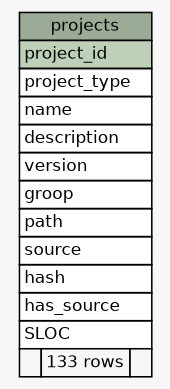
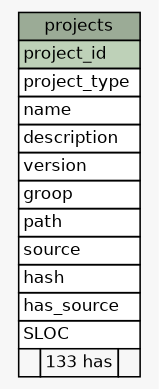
node "projects": text "133 rows" -> "133 has"
